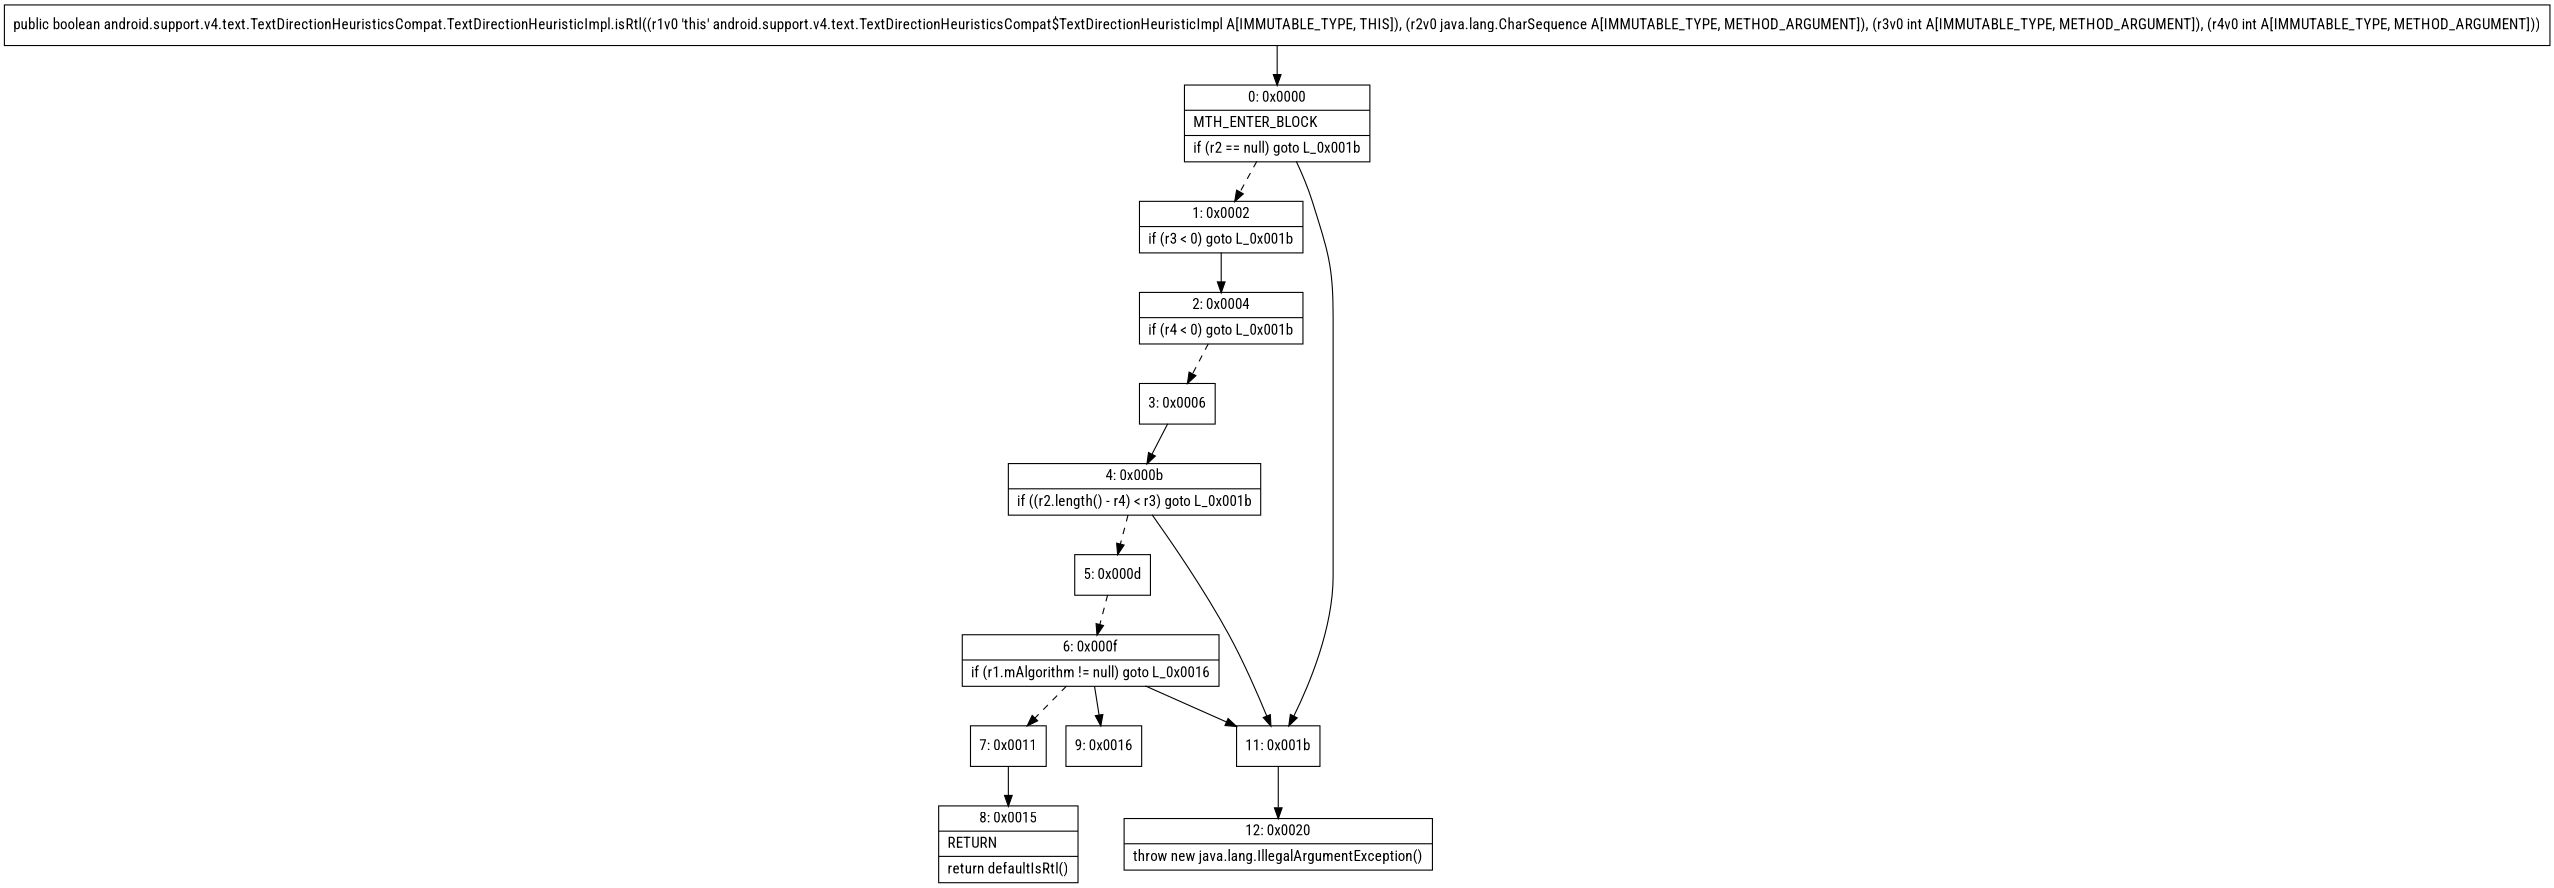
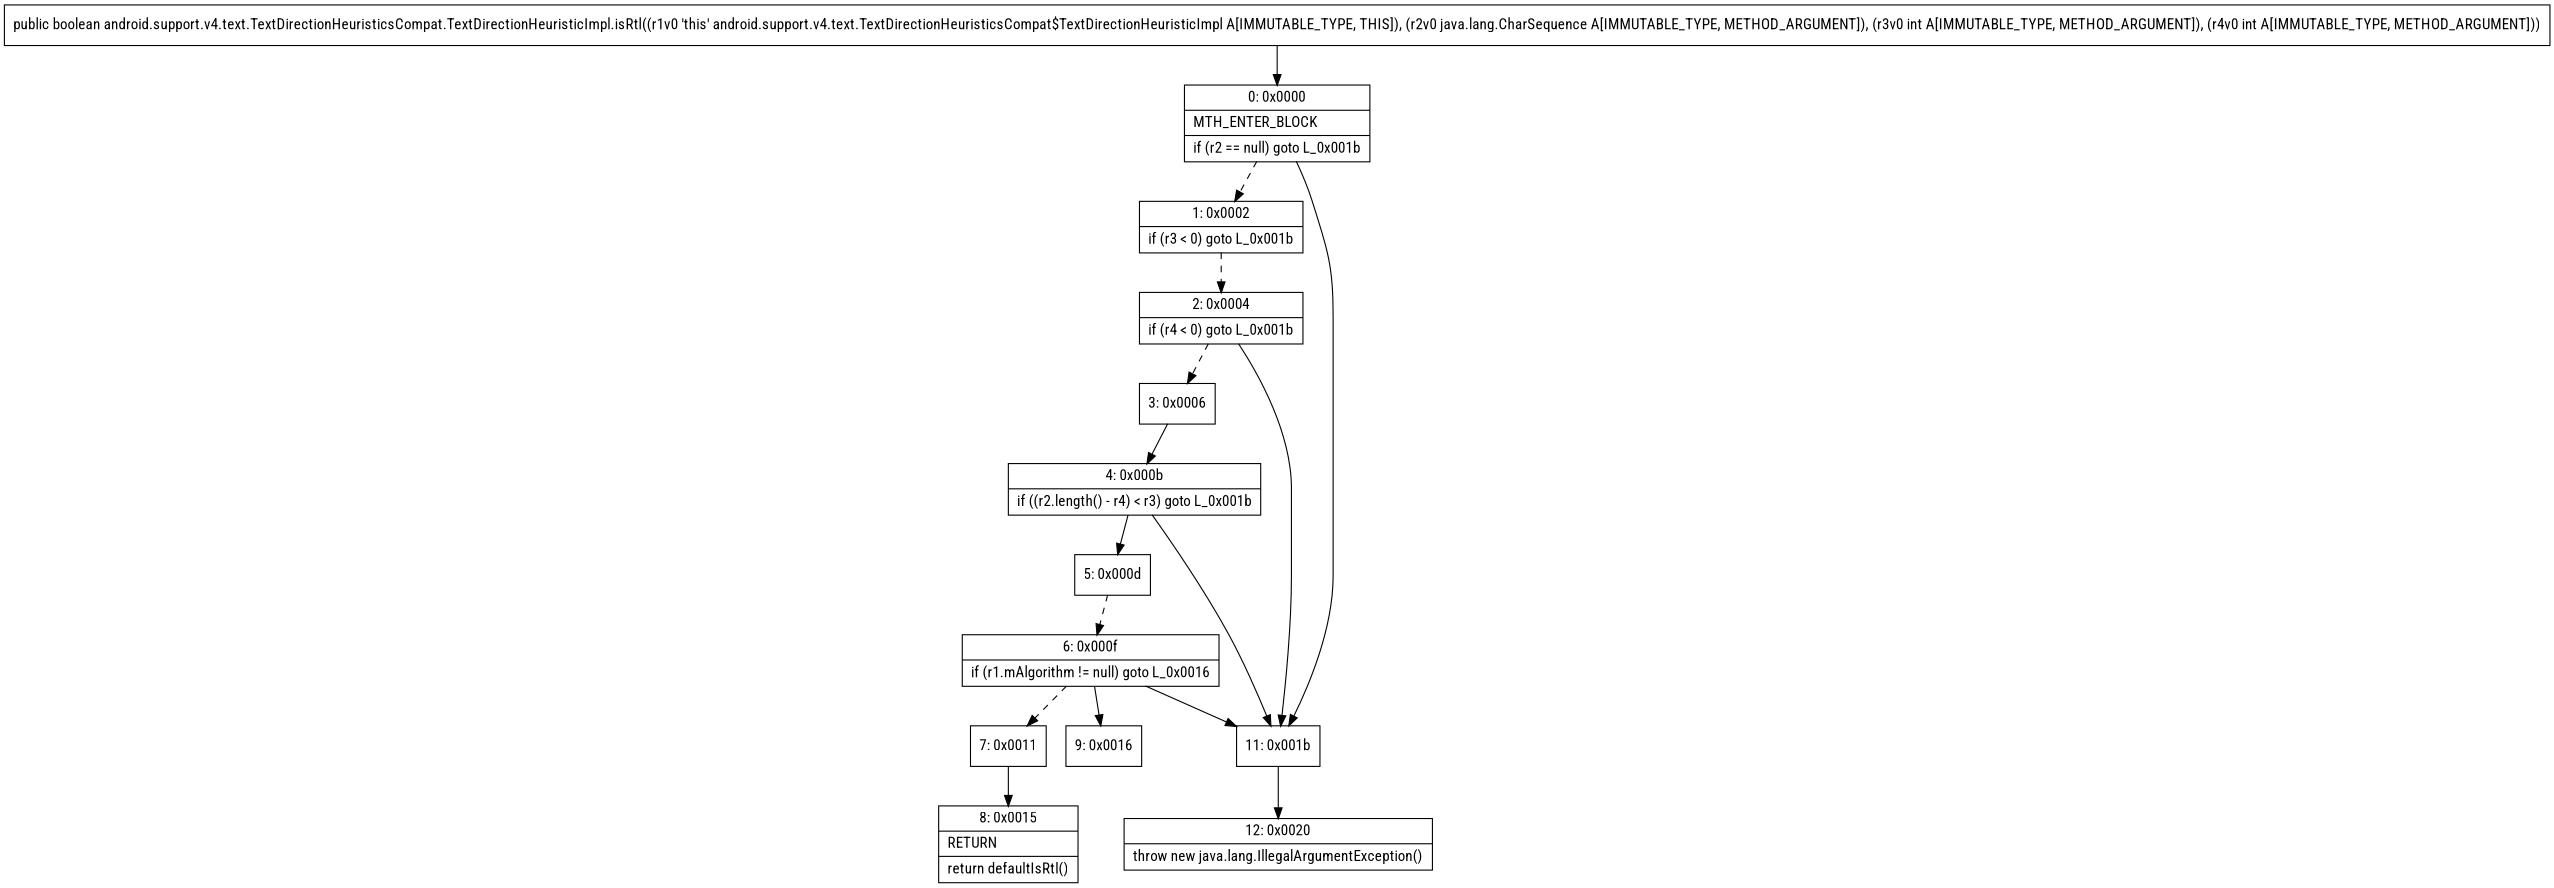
edge "1: 0x0002" -> "2: 0x0004": style solid -> dashed
edge "2: 0x0004" -> "11: 0x001b": added
edge "4: 0x000b" -> "5: 0x000d": style dashed -> solid
